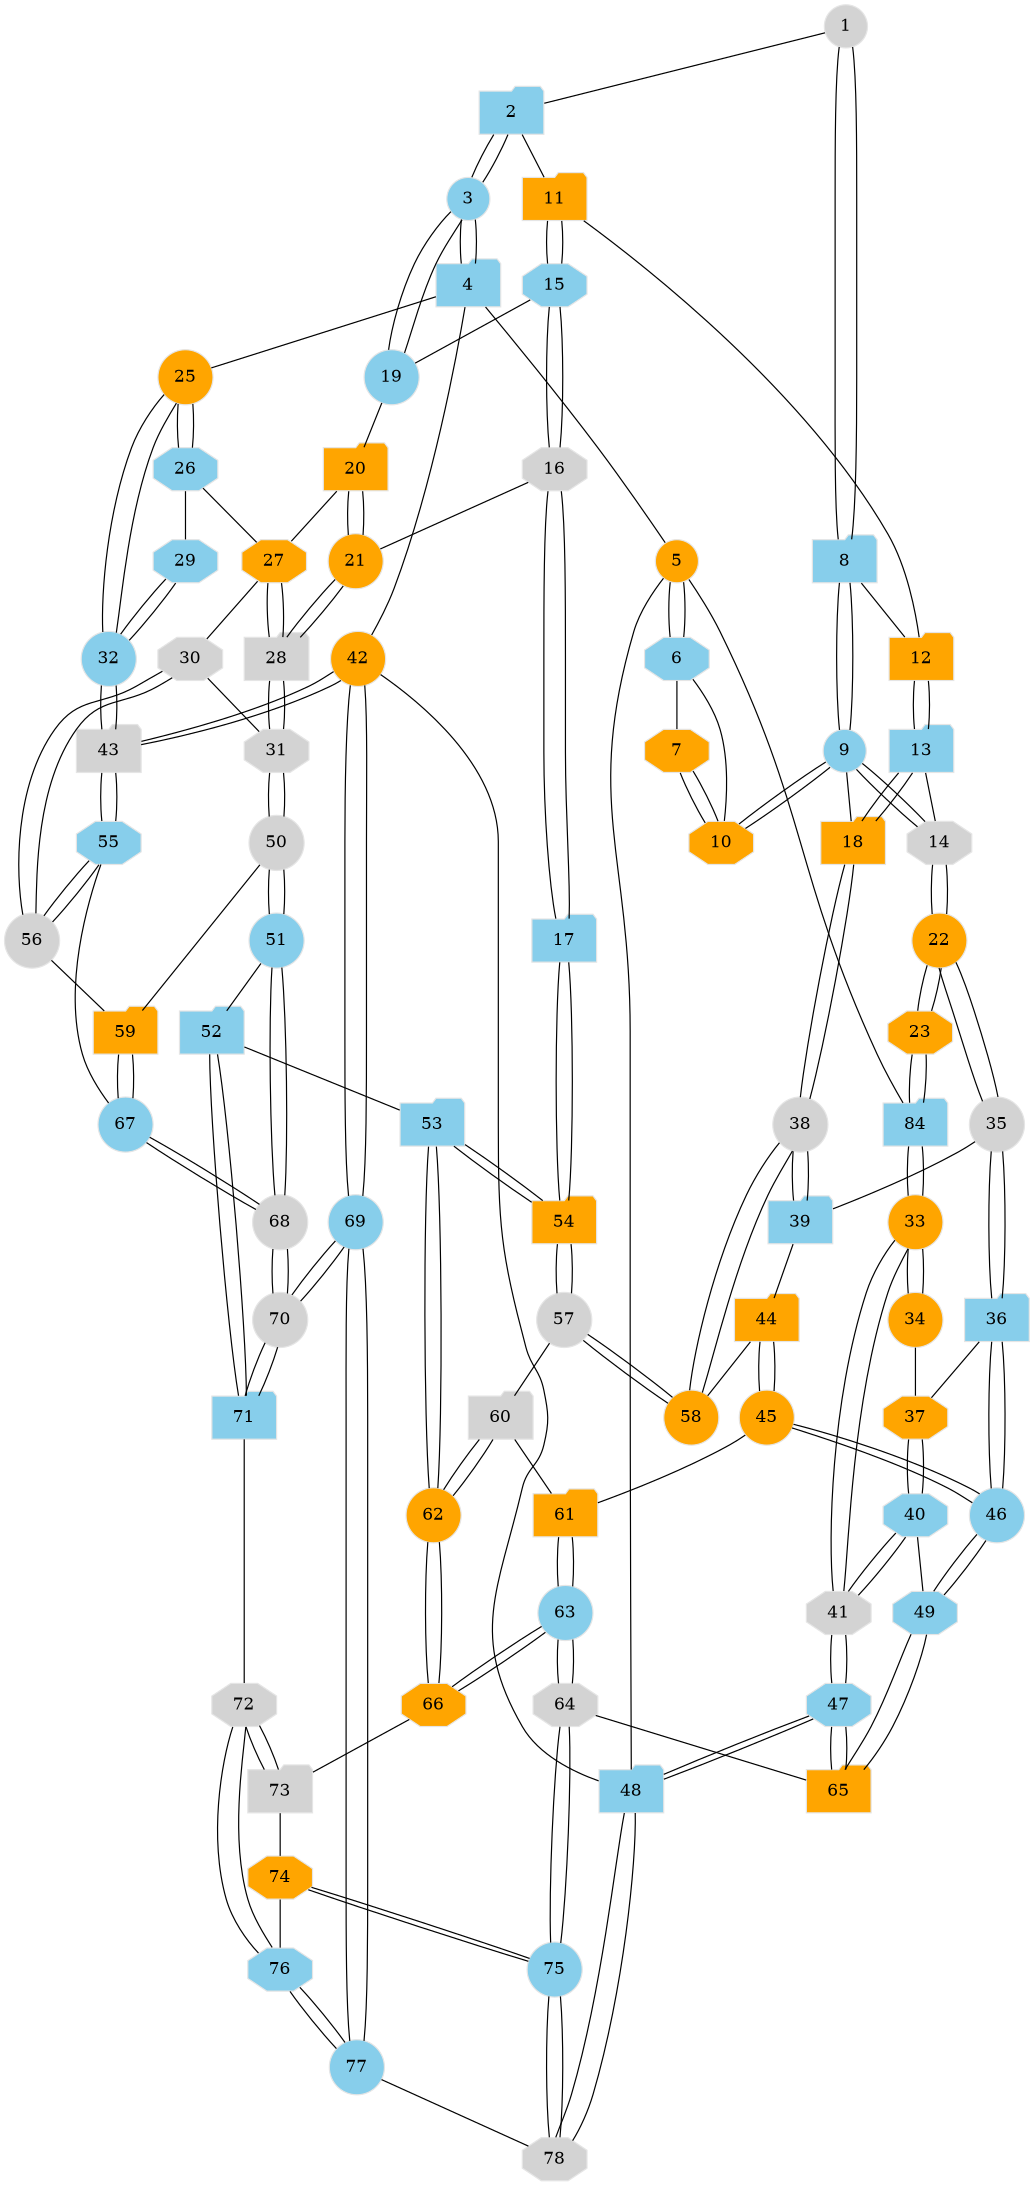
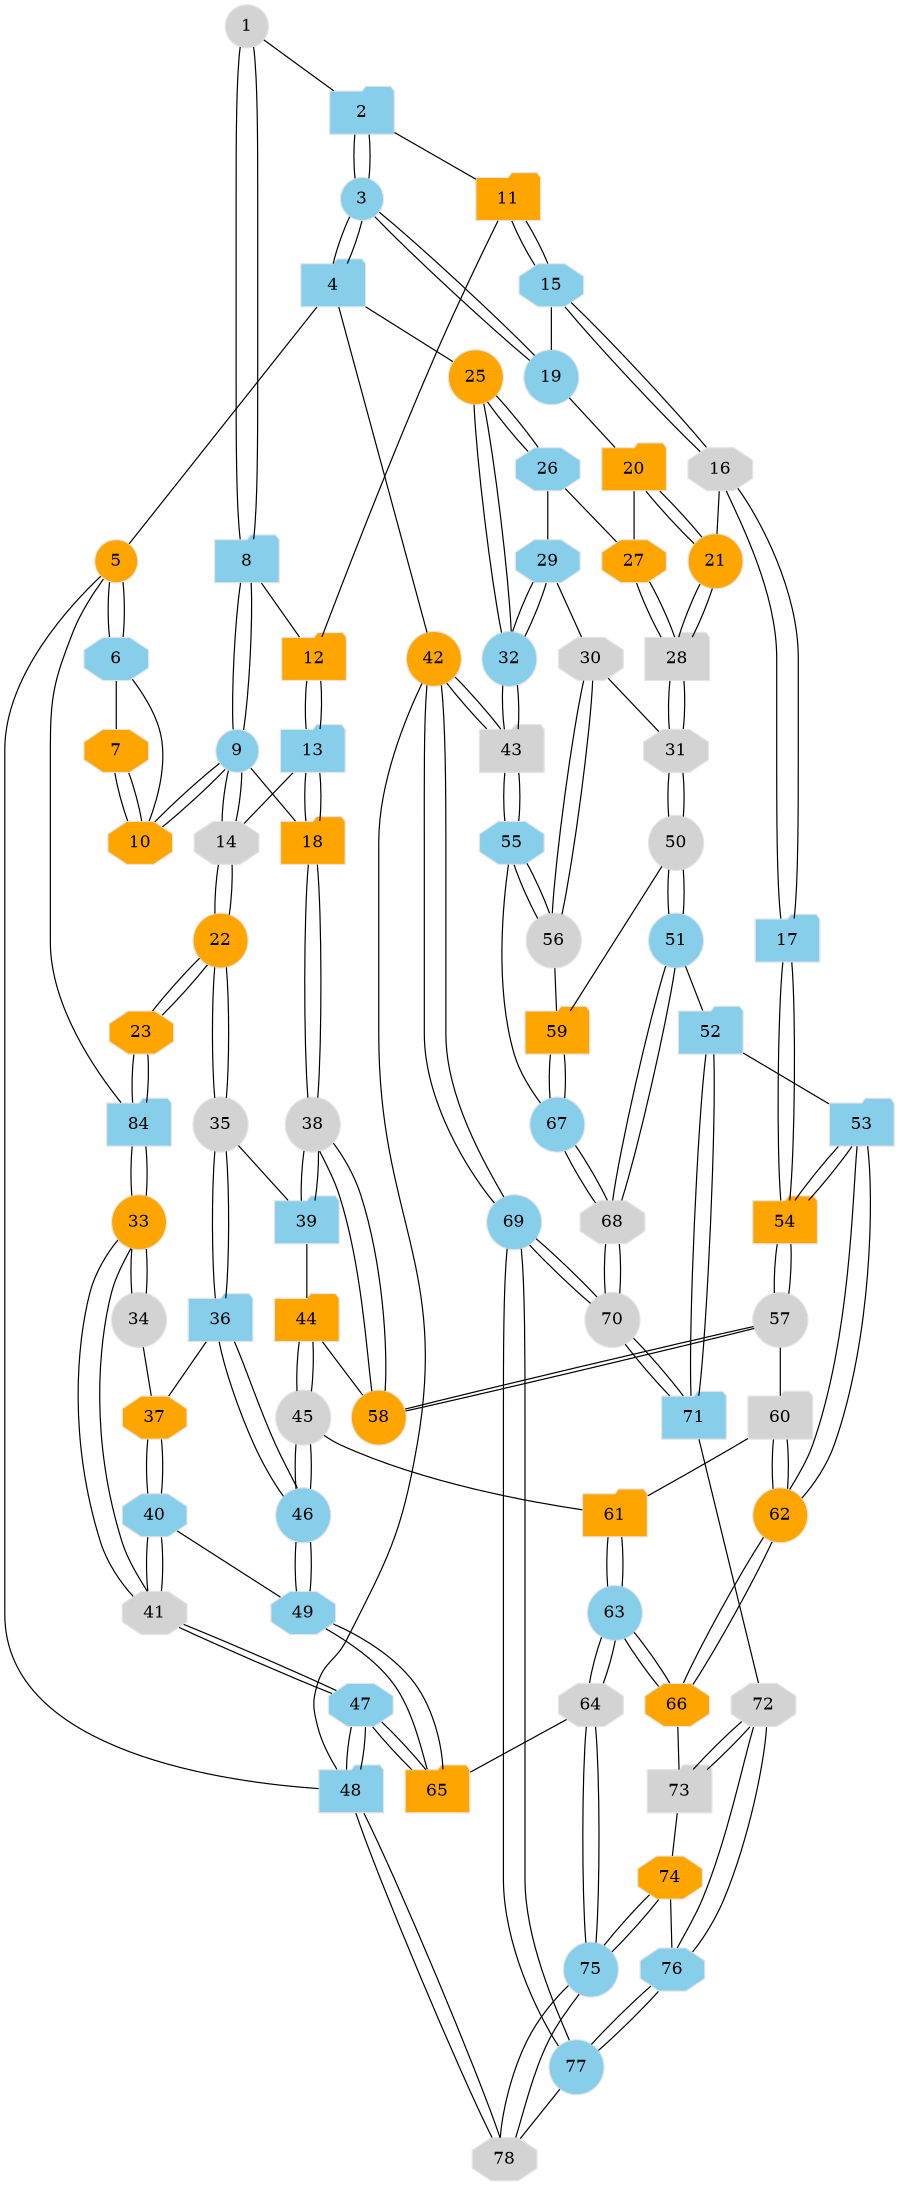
edge "27" -- "30": now "29" -- "30"
node "68": shape circle -> octagon
node "34": fillcolor orange -> lightgrey
node "45": fillcolor orange -> lightgrey
